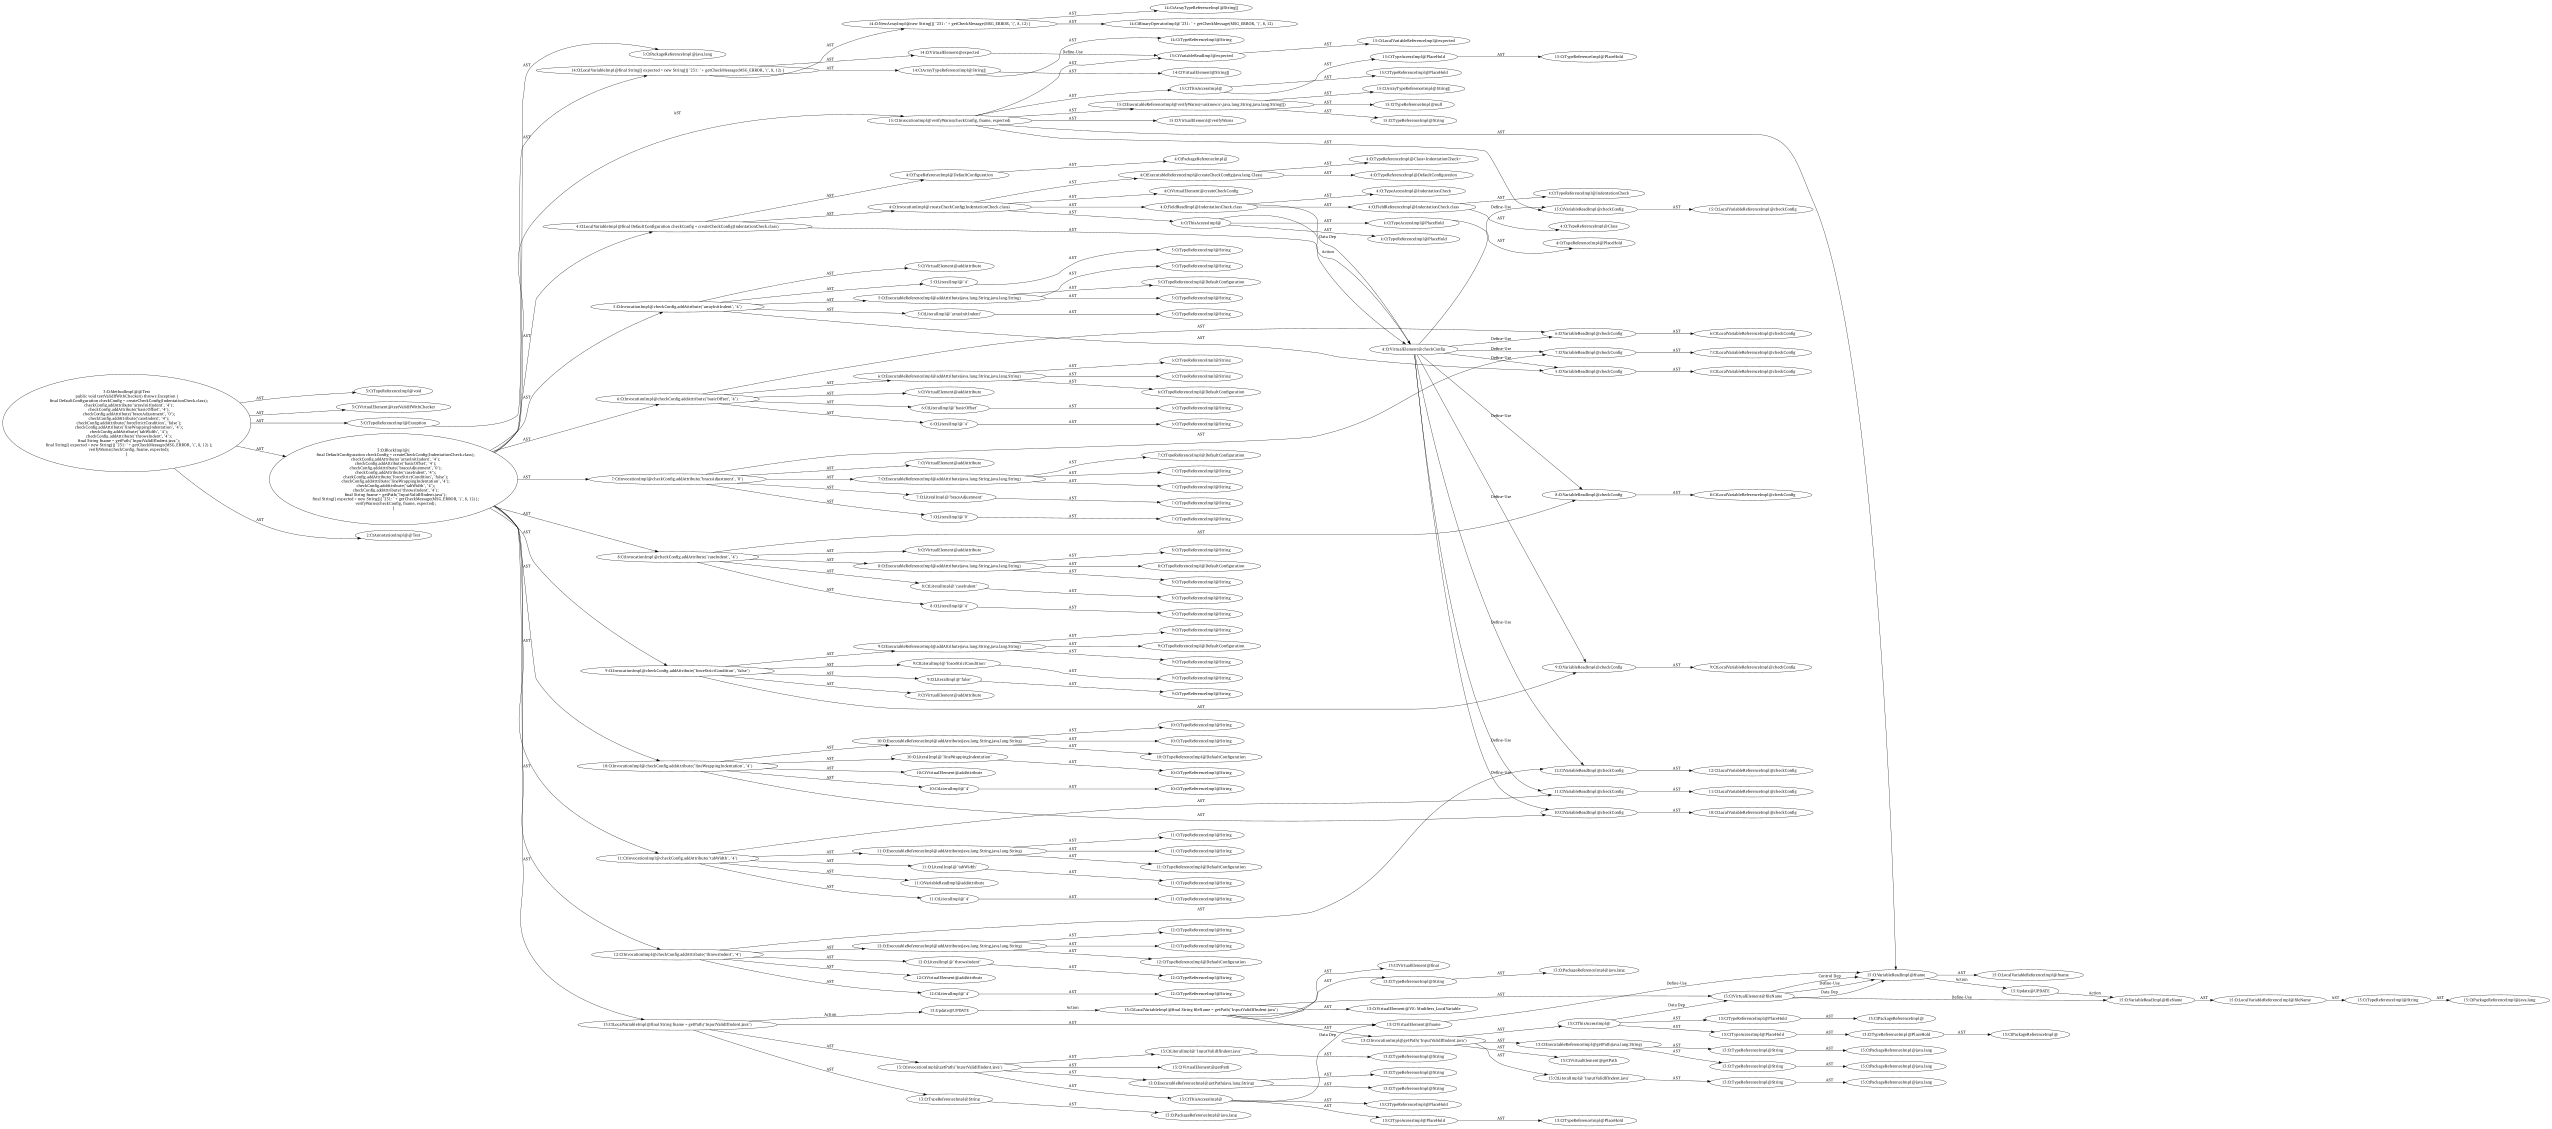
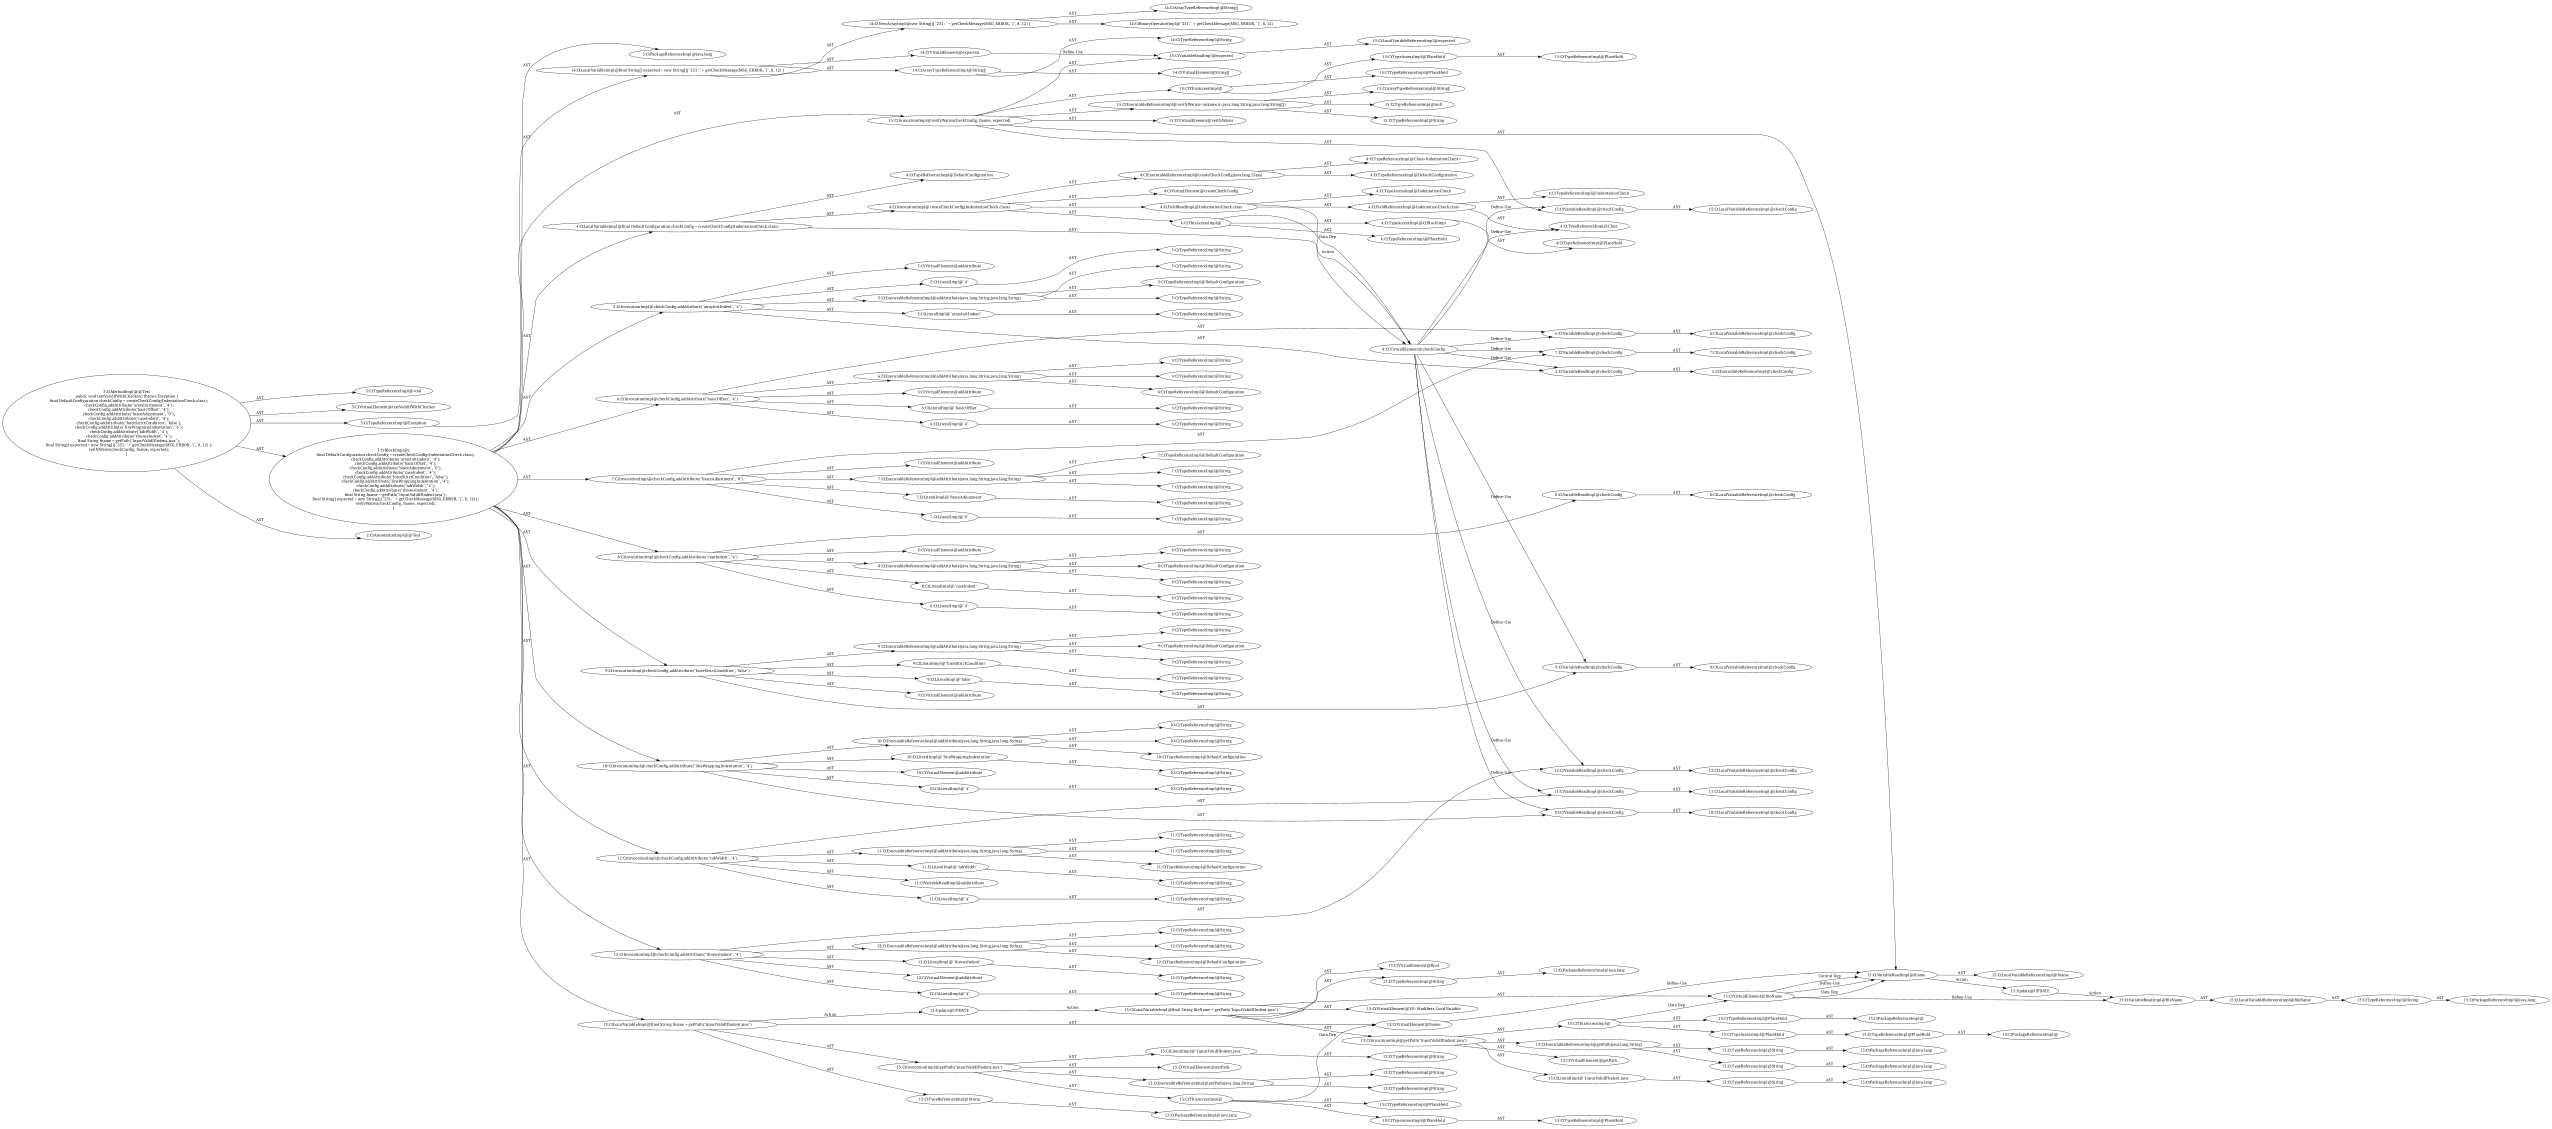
node "4:CtPackageReferenceImpl@": removed
node "4:CtTypeAccessImpl@PlaceHold": label "4:CtTypeAccessImpl@PlaceHold" -> "4:CtTypeAccessImpl@CtBlockImpl"
node "5:CtLocalVariableReferenceImpl@checkConfig": label "5:CtLocalVariableReferenceImpl@checkConfig" -> "5:CtExecutableReferenceImpl@checkConfig"
edge "4:CtVirtualElement@checkConfig" -> "8:CtVariableReadImpl@checkConfig": now "4:CtVirtualElement@checkConfig" -> "4:CtTypeReferenceImpl@Class"
